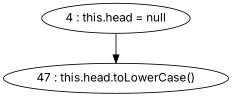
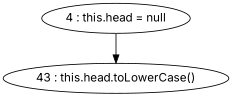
node "47 : this.head.toLowerCase()": label "47 : this.head.toLowerCase()" -> "43 : this.head.toLowerCase()"
